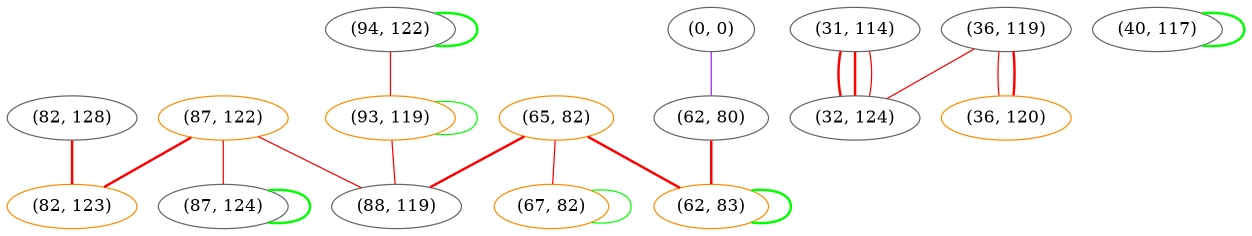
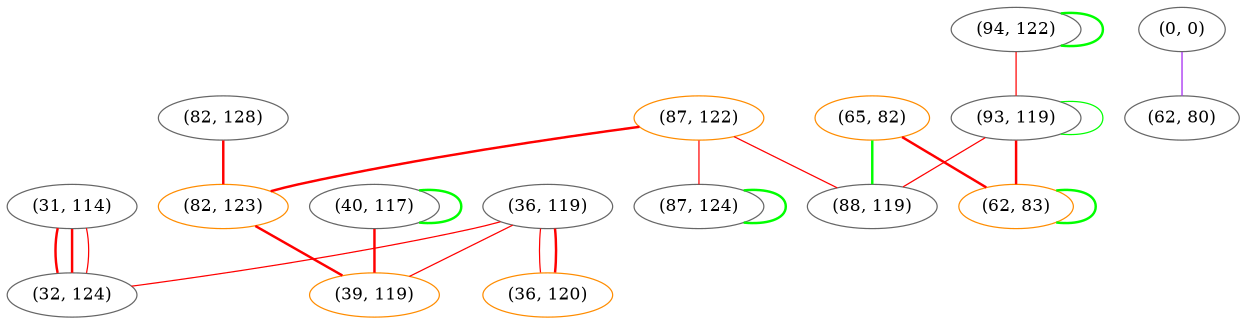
node "(93, 119)": color darkorange -> gray40
edge "(65, 82)" -- "(88, 119)": color red -> green
edge "(62, 80)" -- "(62, 83)": now "(93, 119)" -- "(62, 83)"
node "(67, 82)": removed
node "(39, 119)": added
